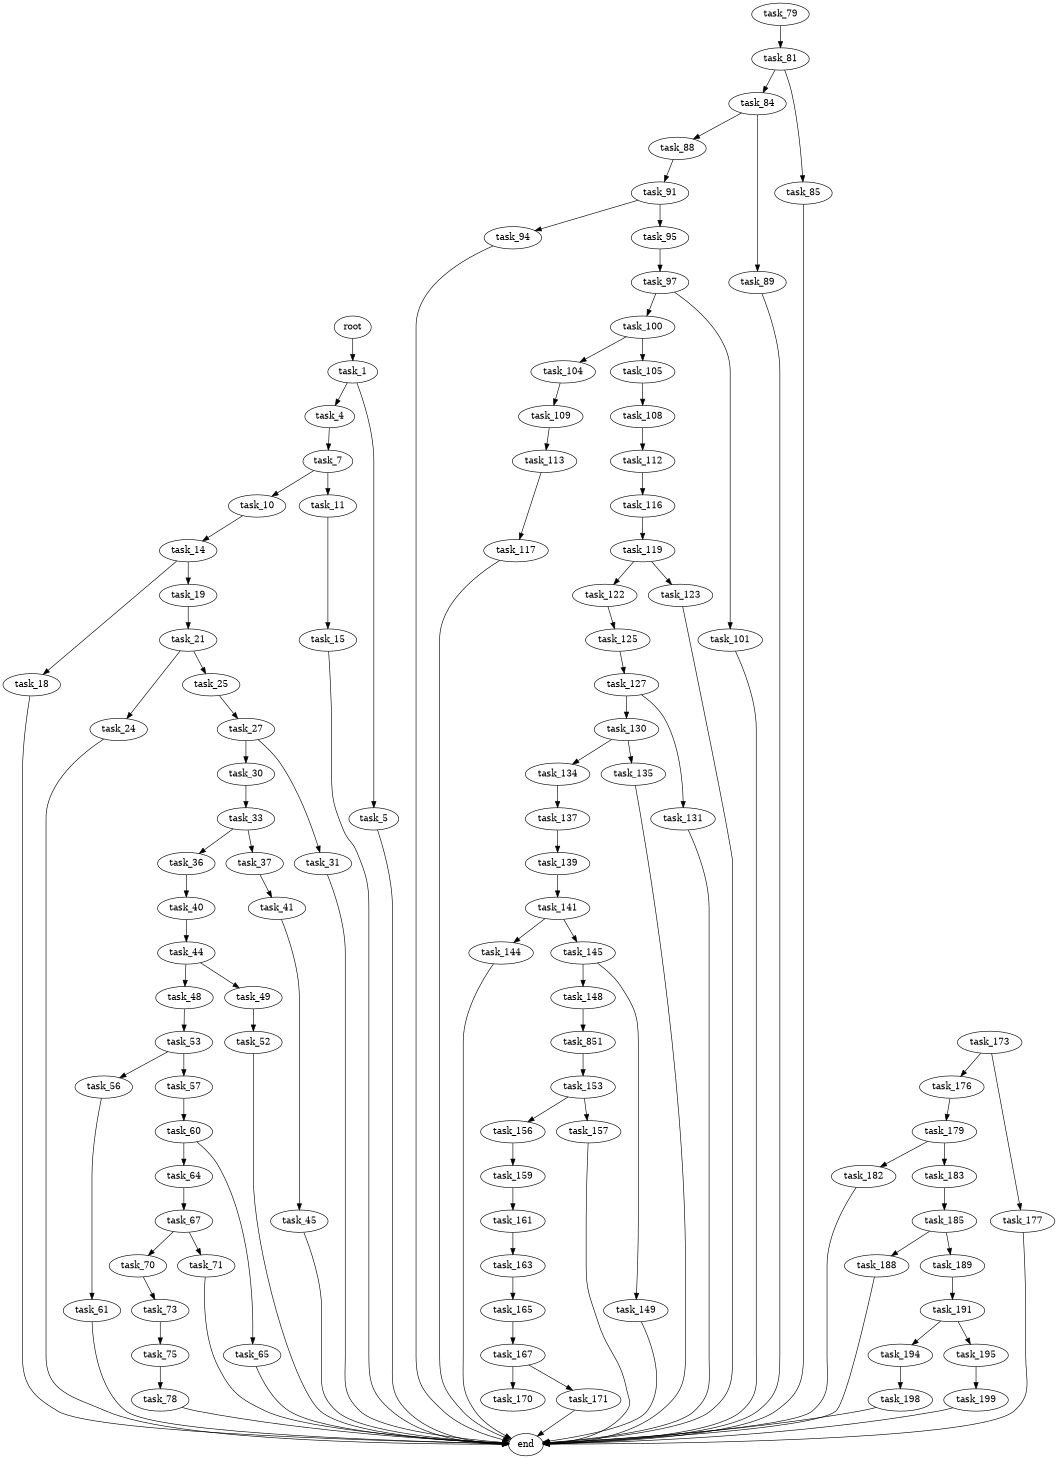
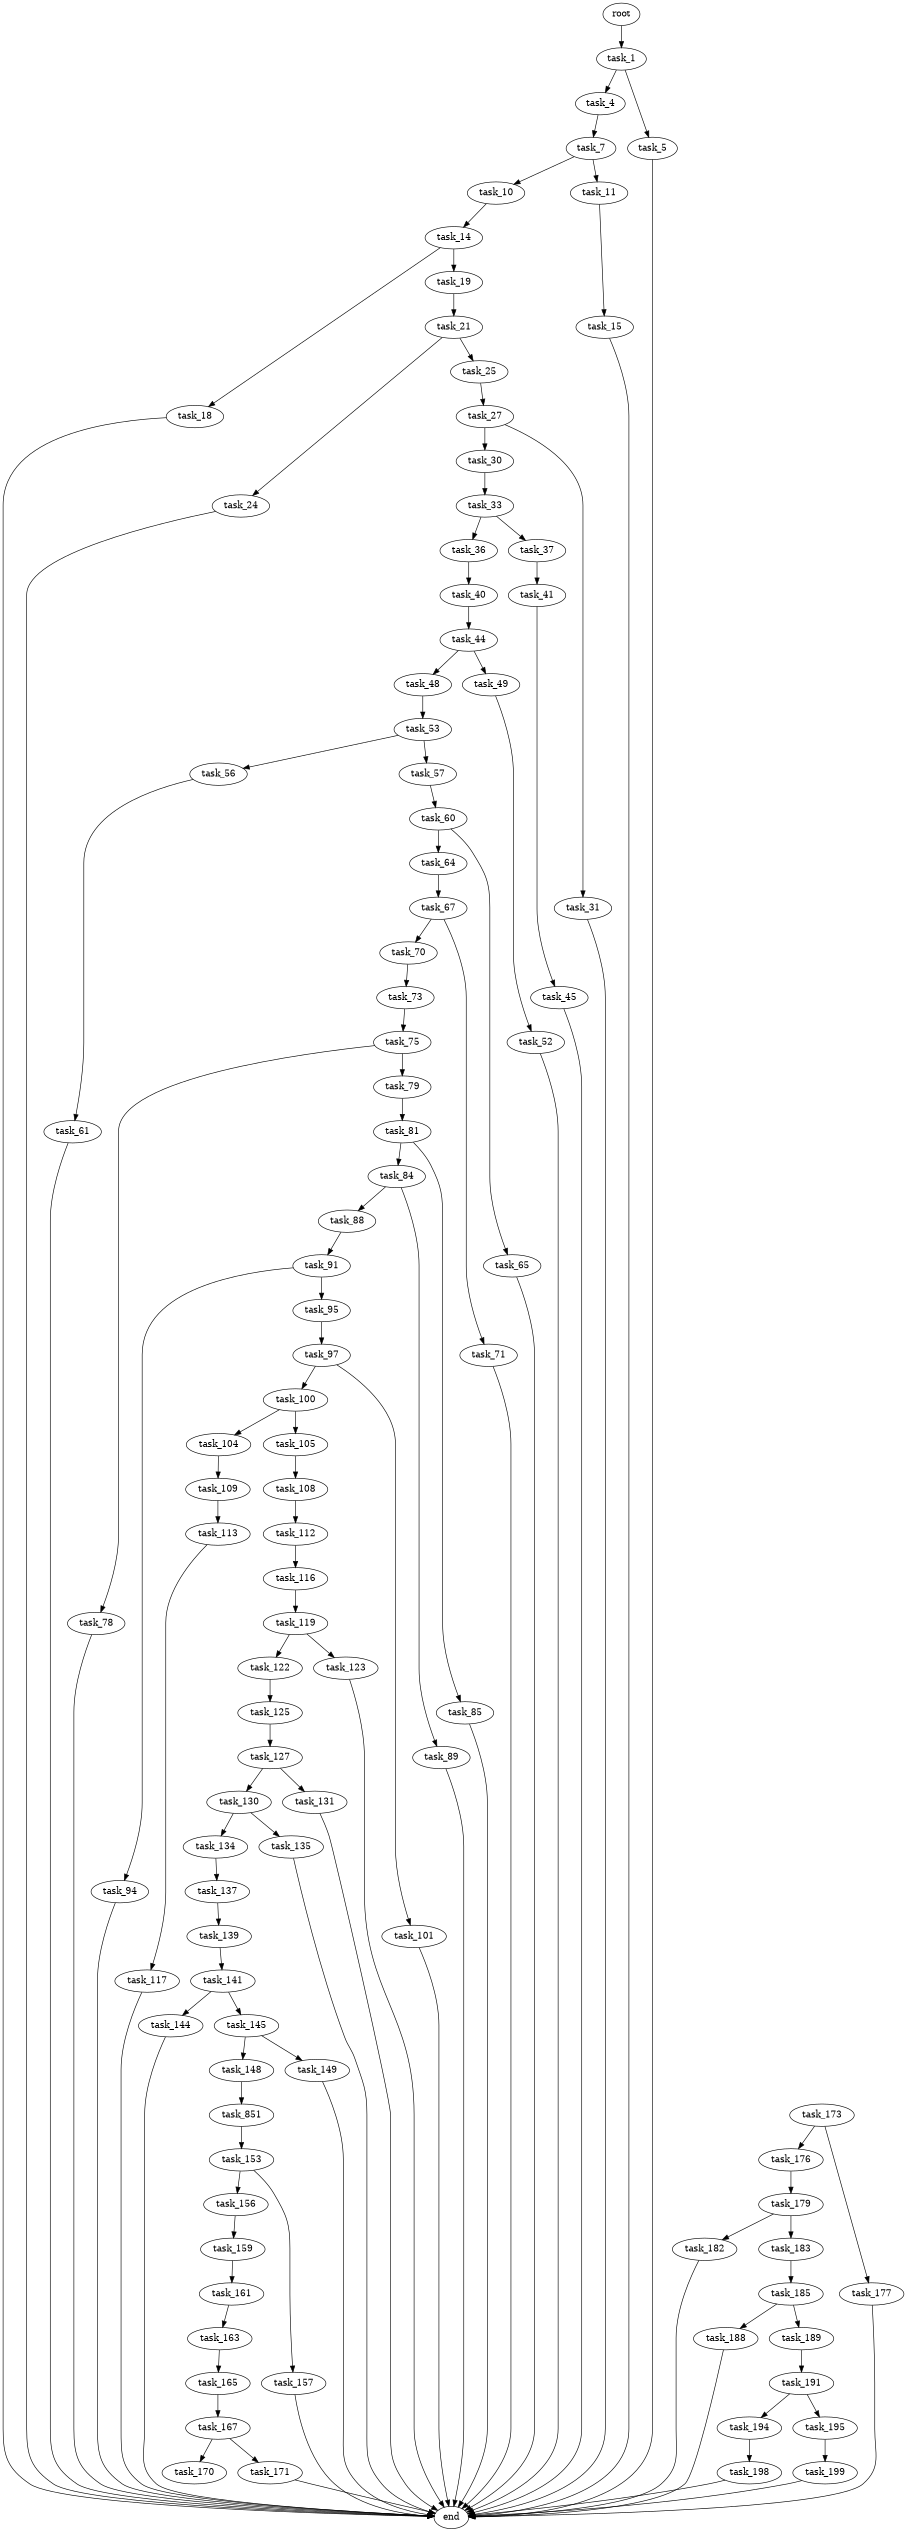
edge "task_75" -> "task_79": added
